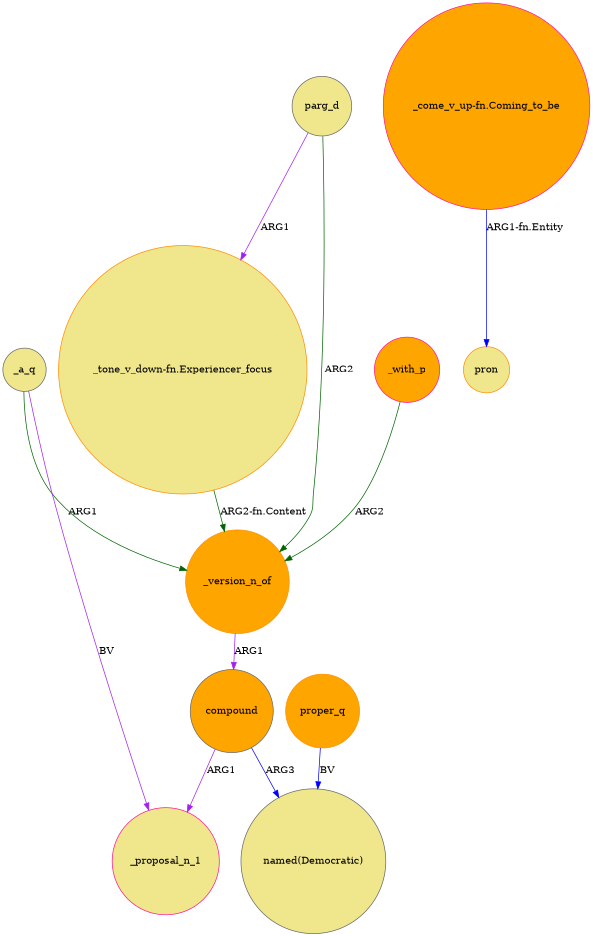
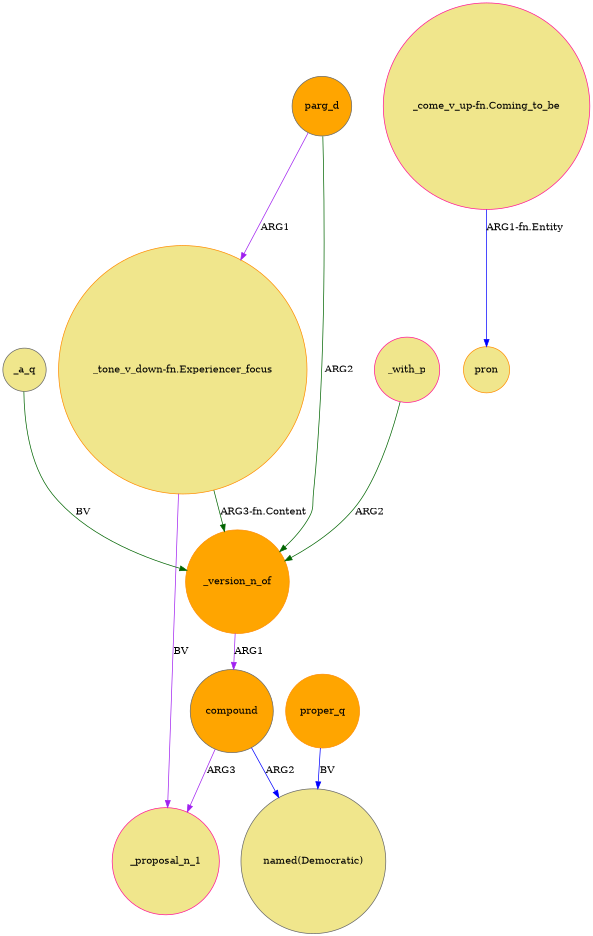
node "parg_d": fillcolor khaki -> orange
node "_come_v_up-fn.Coming_to_be": fillcolor orange -> khaki
node "_with_p": fillcolor orange -> khaki
edge "_a_q" -> "_version_n_of": label "ARG1" -> "BV"
edge "_tone_v_down-fn.Experiencer_focus" -> "_version_n_of": label "ARG2-fn.Content" -> "ARG3-fn.Content"
edge "_a_q" -> "_proposal_n_1": now "_tone_v_down-fn.Experiencer_focus" -> "_proposal_n_1"
edge "compound" -> "_proposal_n_1": label "ARG1" -> "ARG3"
edge "compound" -> "named(Democratic)": label "ARG3" -> "ARG2"
